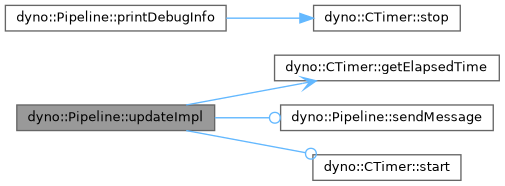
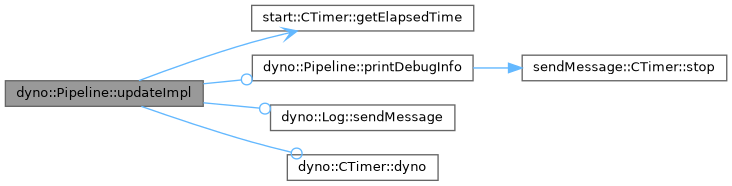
node "dyno::CTimer::stop": label "dyno::CTimer::stop" -> "sendMessage::CTimer::stop"
node "dyno::CTimer::getElapsedTime": label "dyno::CTimer::getElapsedTime" -> "start::CTimer::getElapsedTime"
edge "dyno::Pipeline::updateImpl" -> "dyno::Pipeline::printDebugInfo": added
node "dyno::Pipeline::sendMessage": label "dyno::Pipeline::sendMessage" -> "dyno::Log::sendMessage"
node "dyno::CTimer::start": label "dyno::CTimer::start" -> "dyno::CTimer::dyno"
